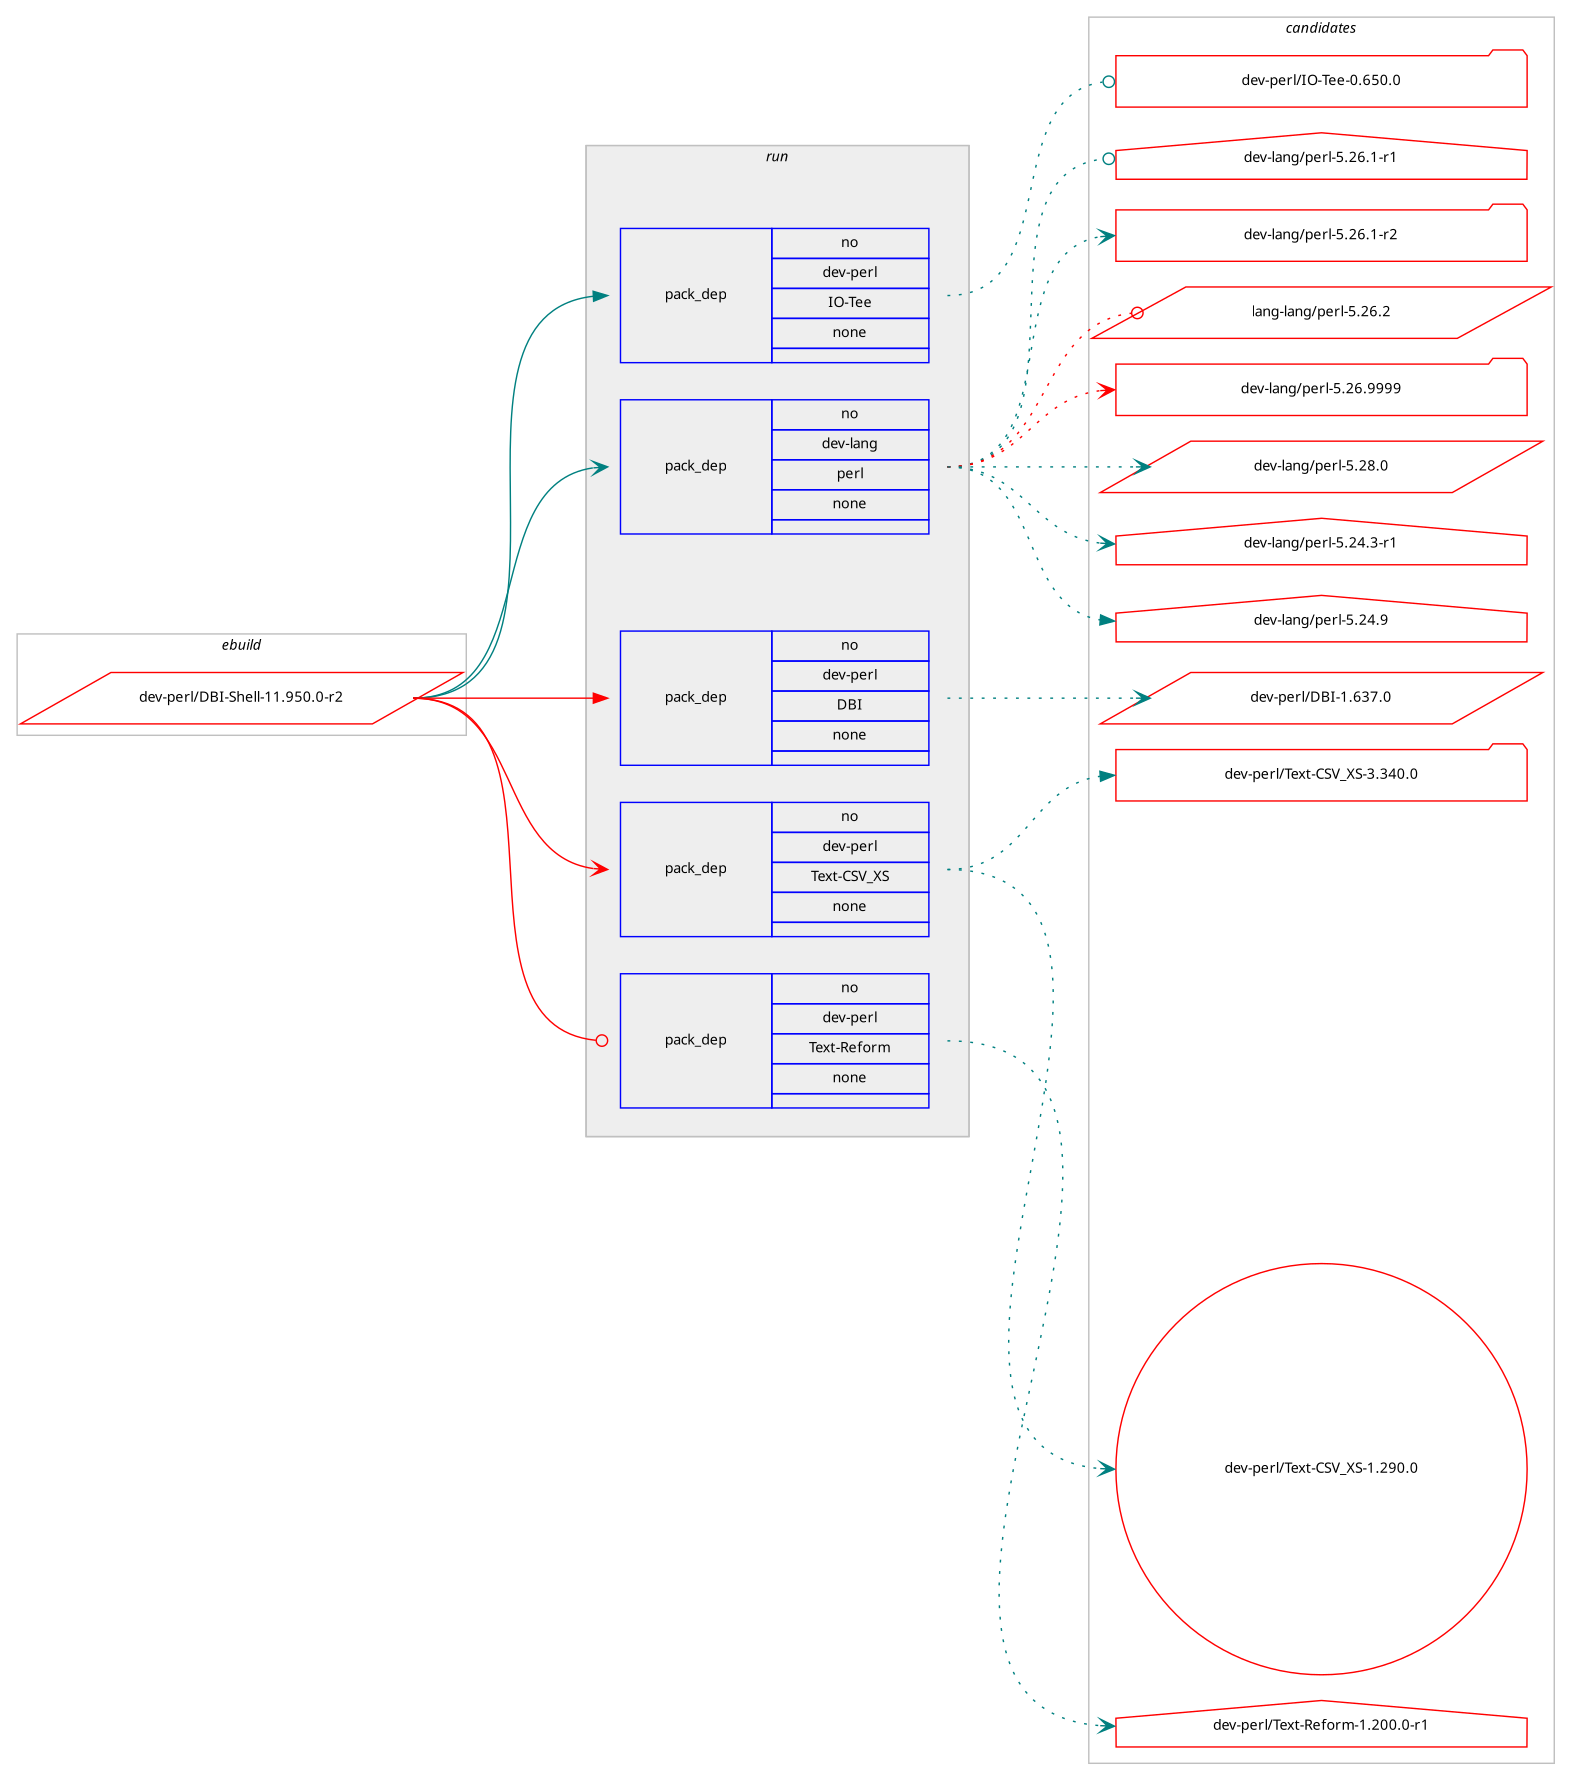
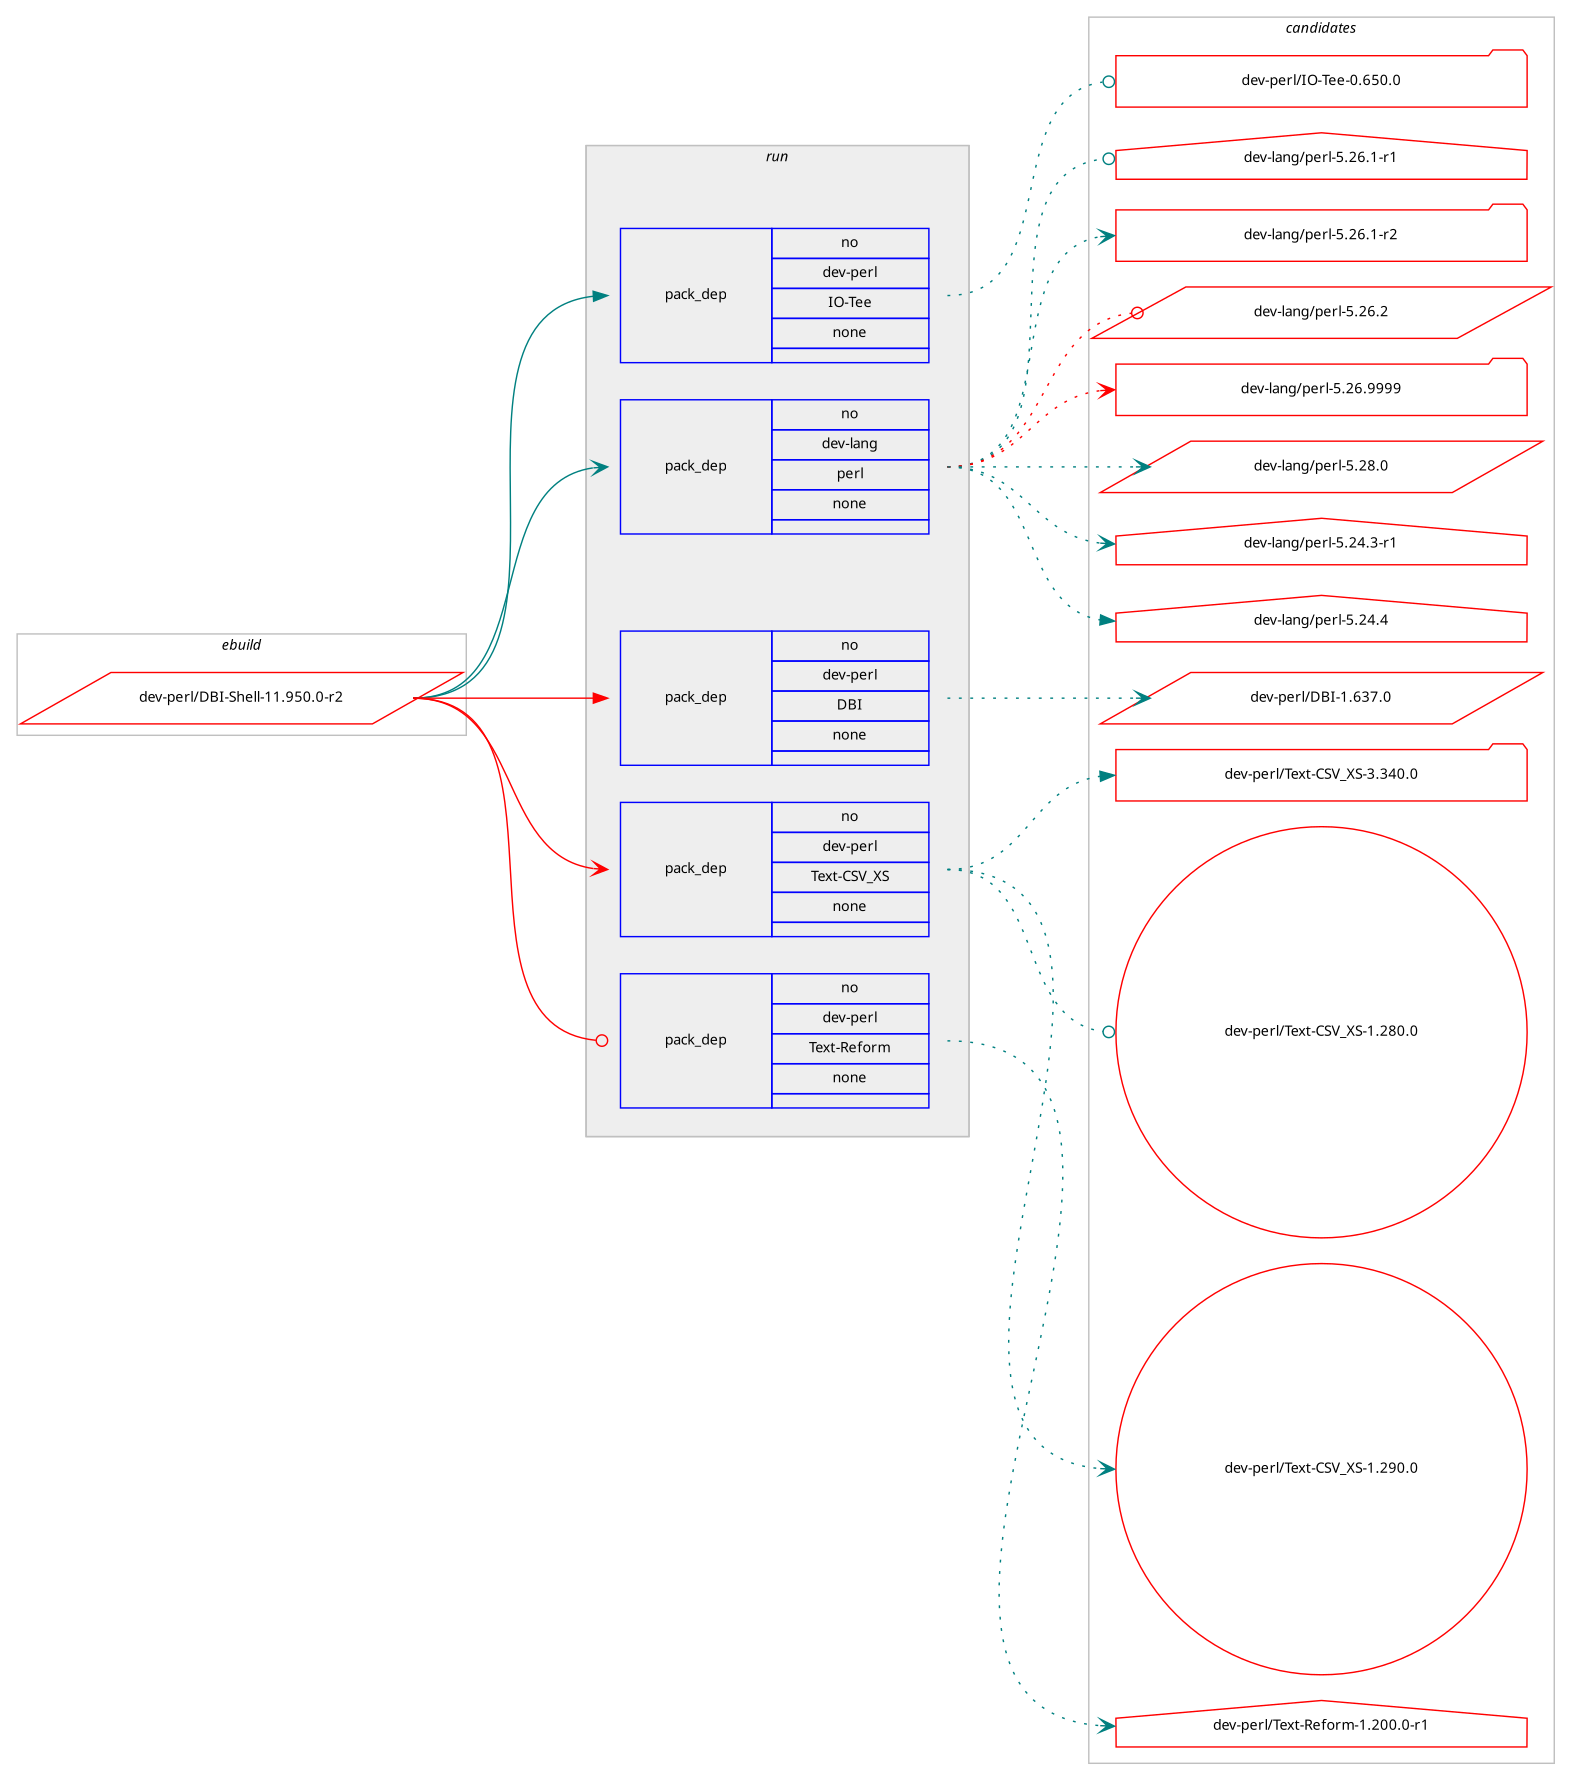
node "lang-lang/perl-5.26.2": label "lang-lang/perl-5.26.2" -> "dev-lang/perl-5.26.2"
node "dev-lang/perl-5.24.9": label "dev-lang/perl-5.24.9" -> "dev-lang/perl-5.24.4"
node "dev-perl/Text-CSV_XS-1.280.0": added
